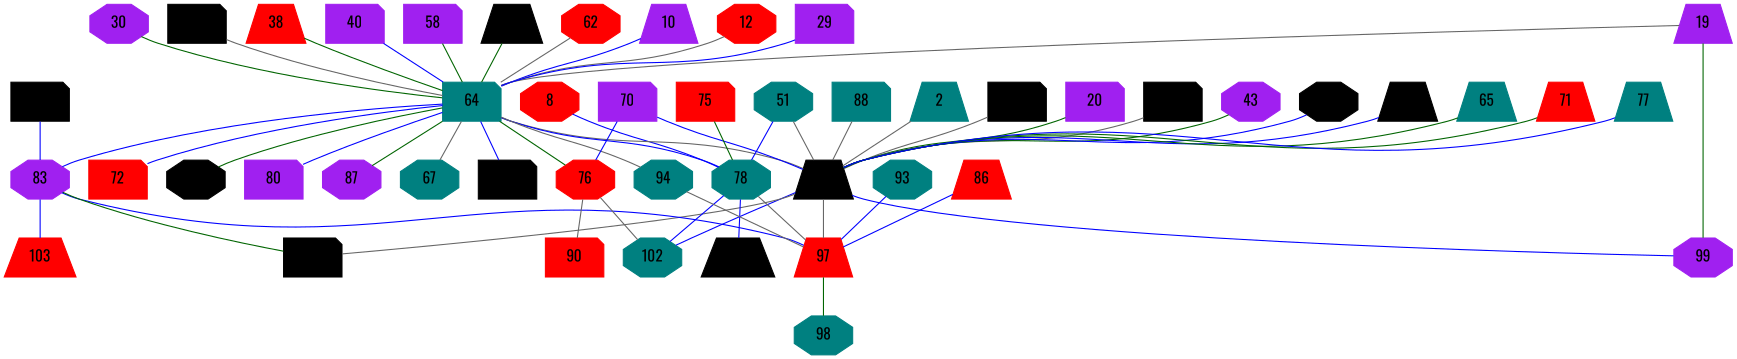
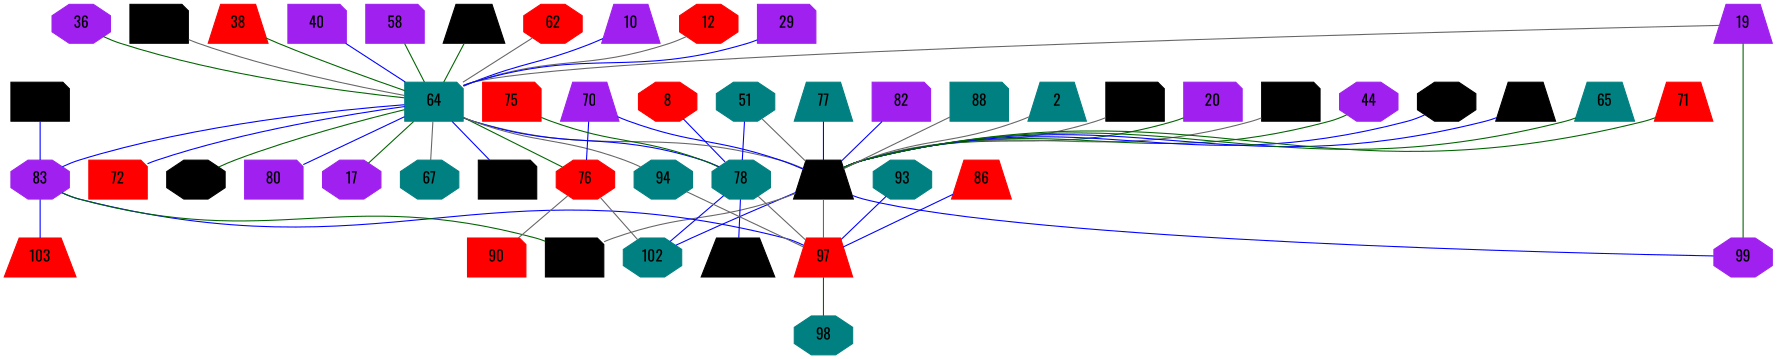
node "30": label "30" -> "36"
node "70": shape note -> trapezium
node "82": added
node "43": label "43" -> "44"
node "87": label "87" -> "17"
